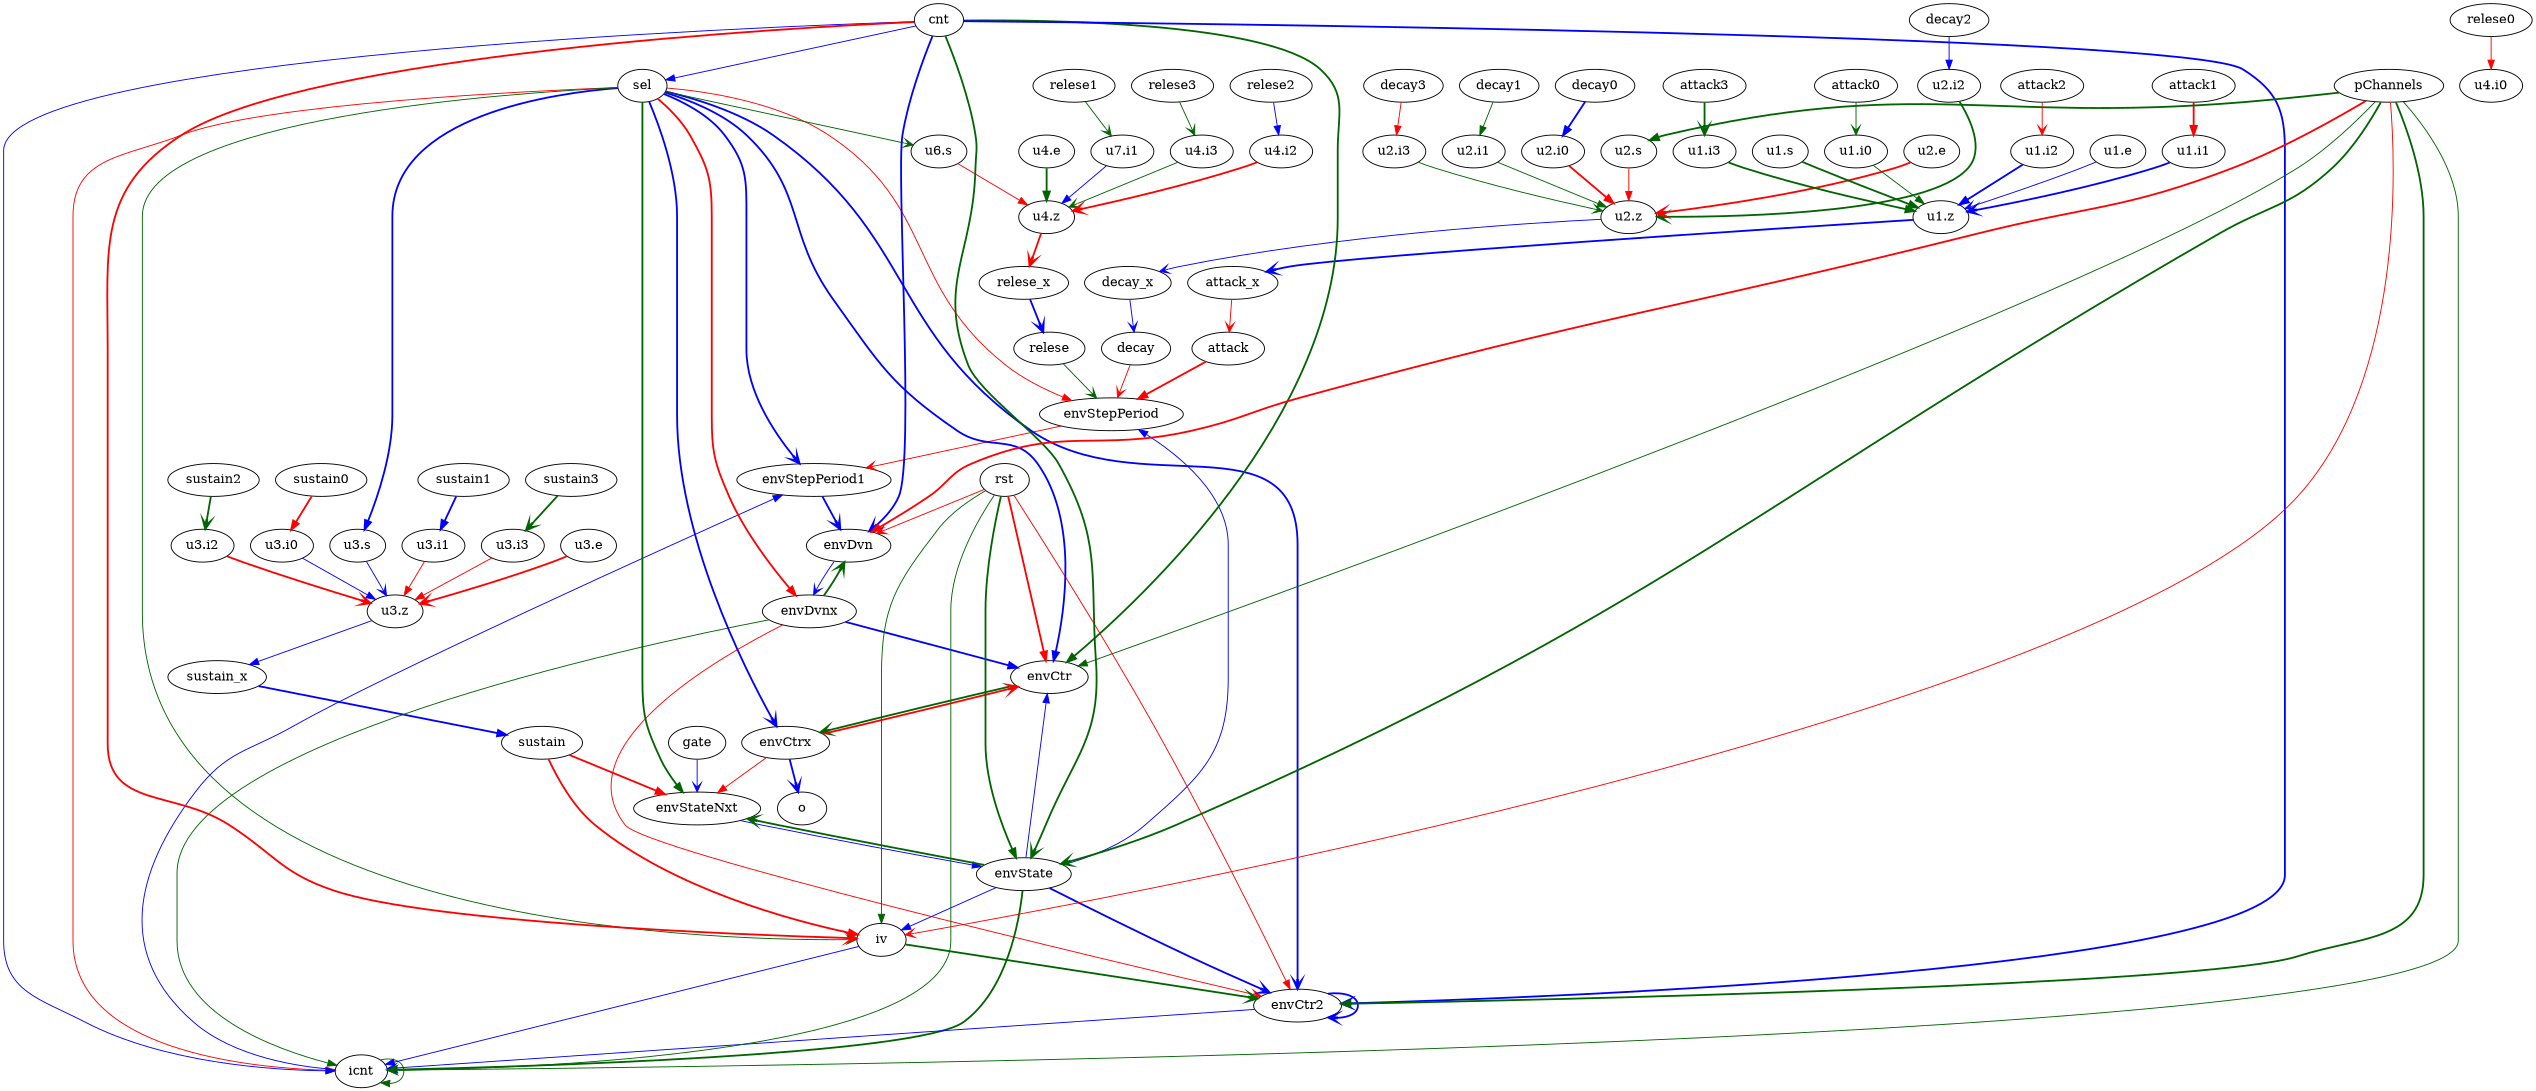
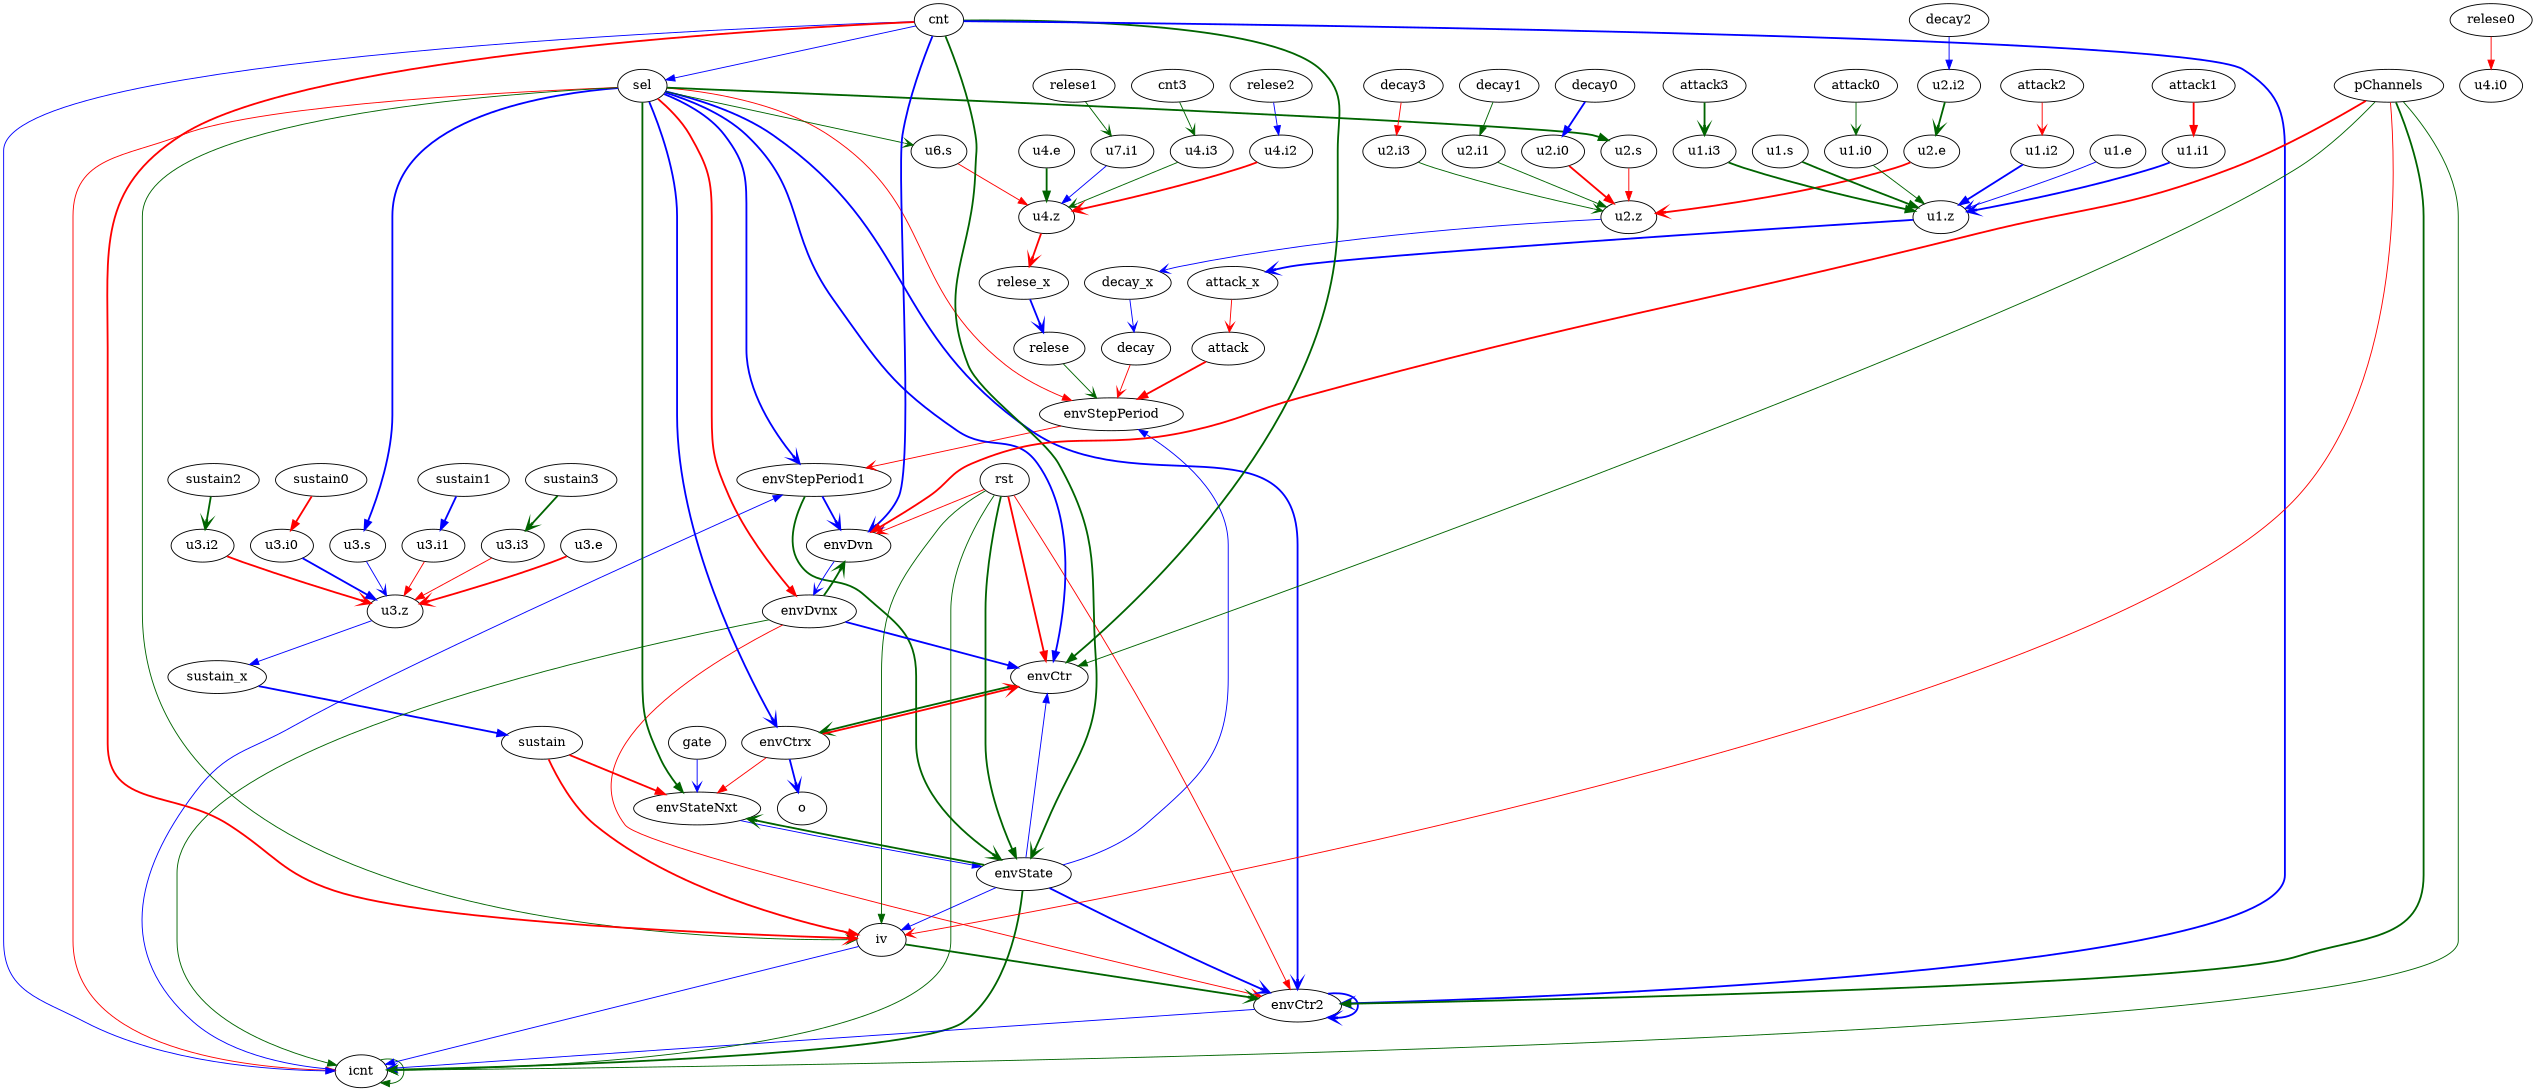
node "relese3": label "relese3" -> "cnt3"
edge "pChannels" -> "u2.s": now "sel" -> "u2.s"
edge "u2.i2" -> "u2.z": now "u2.i2" -> "u2.e"
edge "pChannels" -> "envState": now "envStepPeriod1" -> "envState"
edge "u3.i0" -> "u3.z": style solid -> bold
